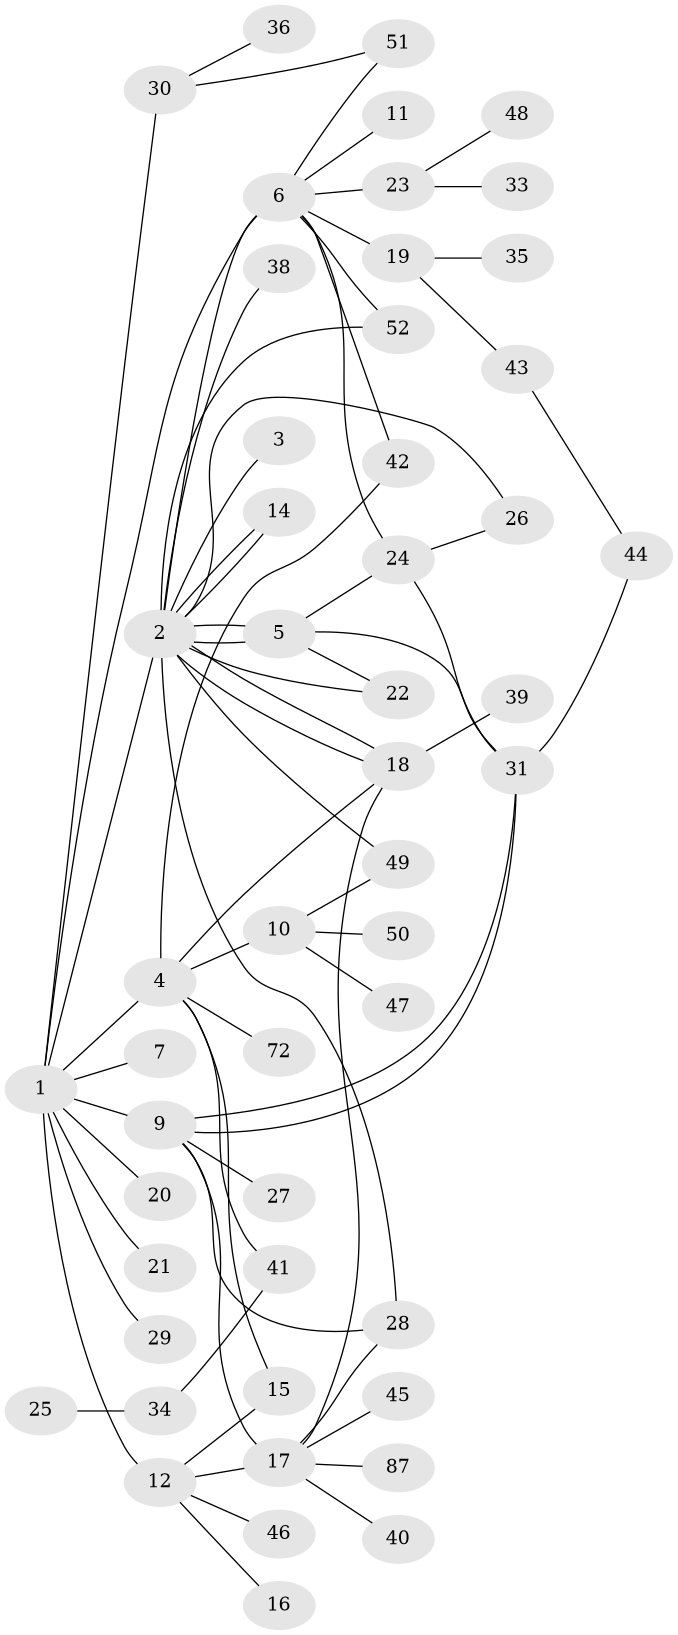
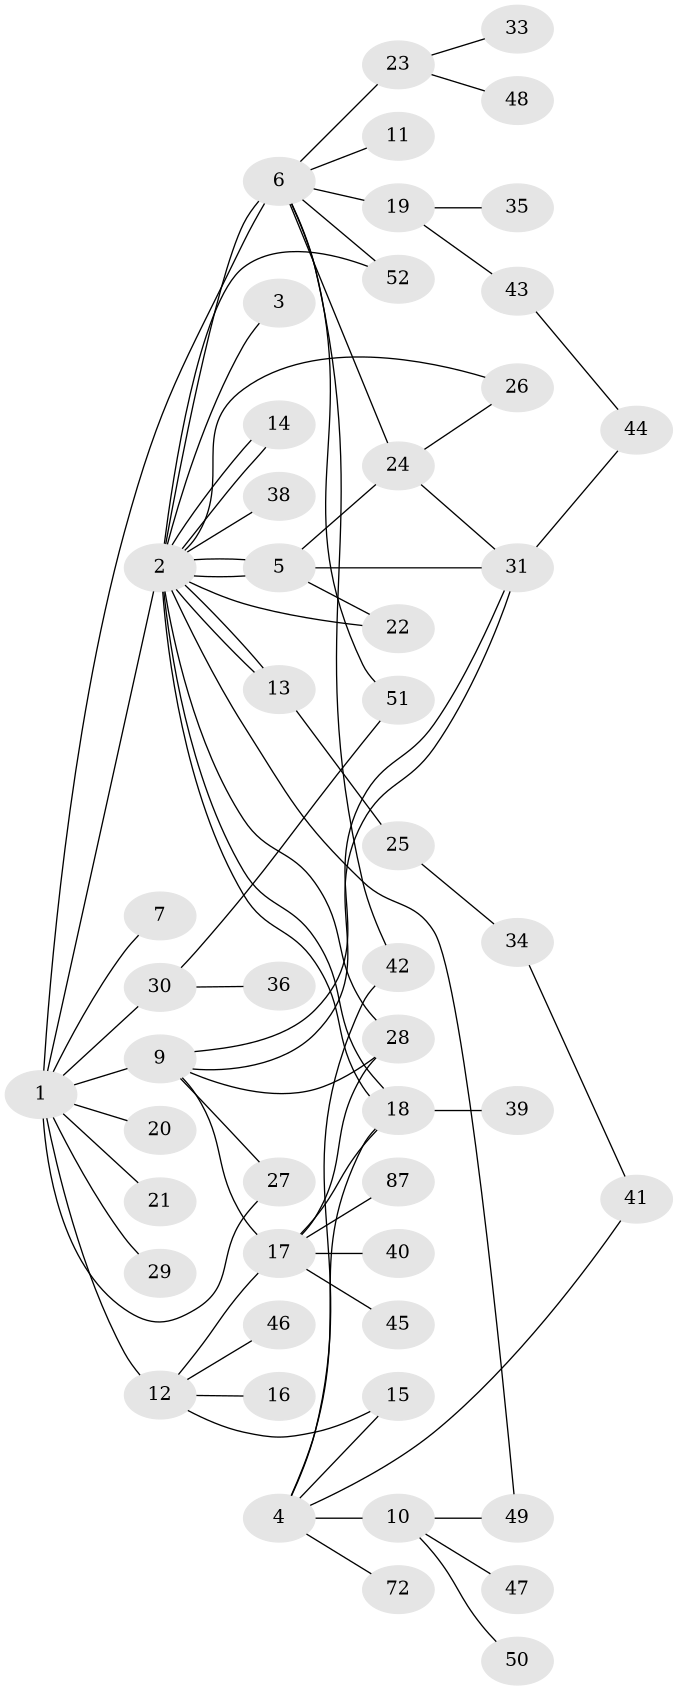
node "13": added
edge "4" -- "1": now "27" -- "1"
